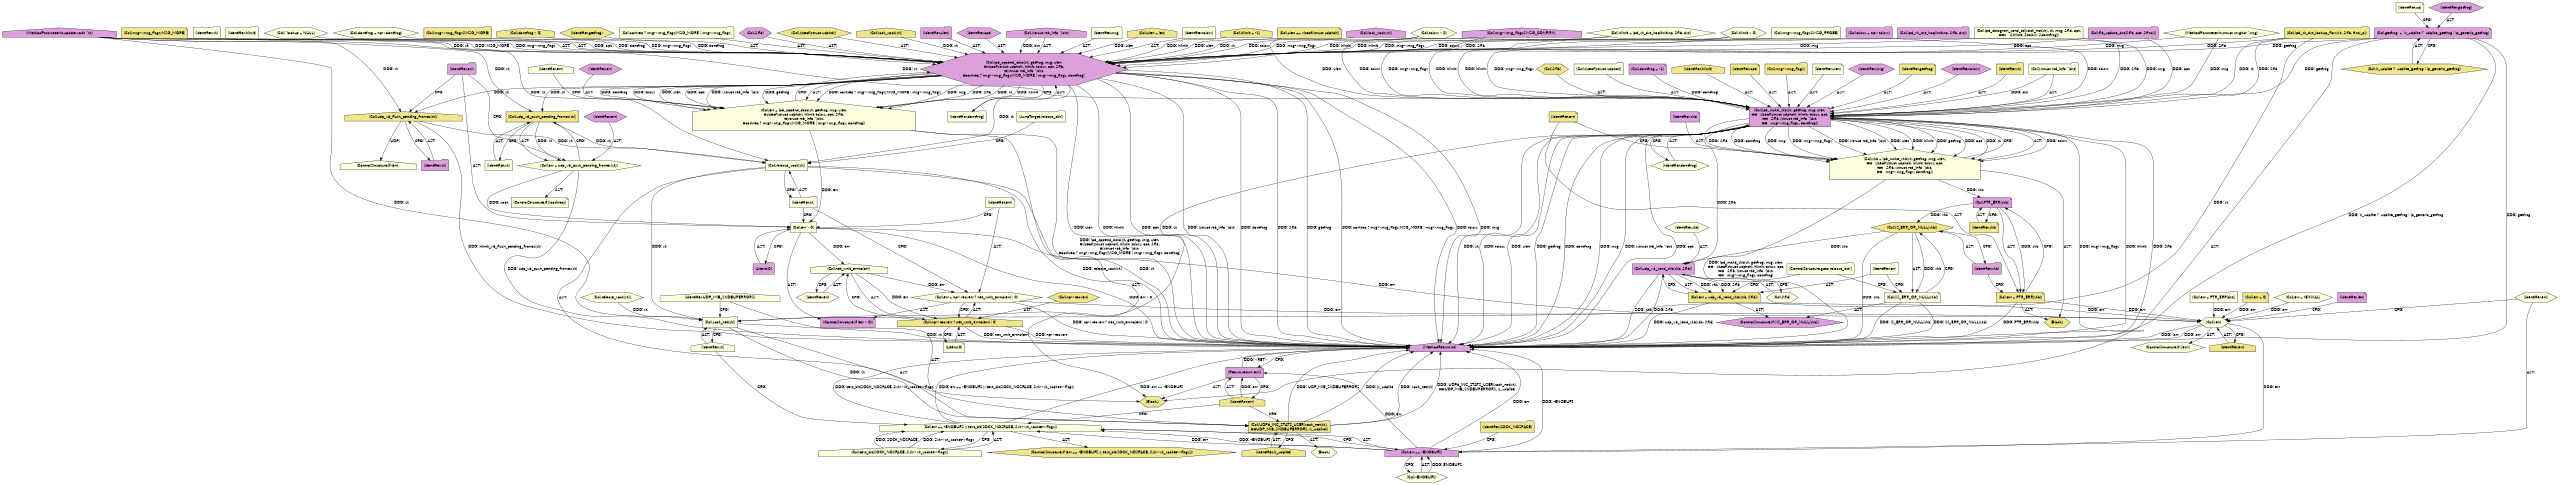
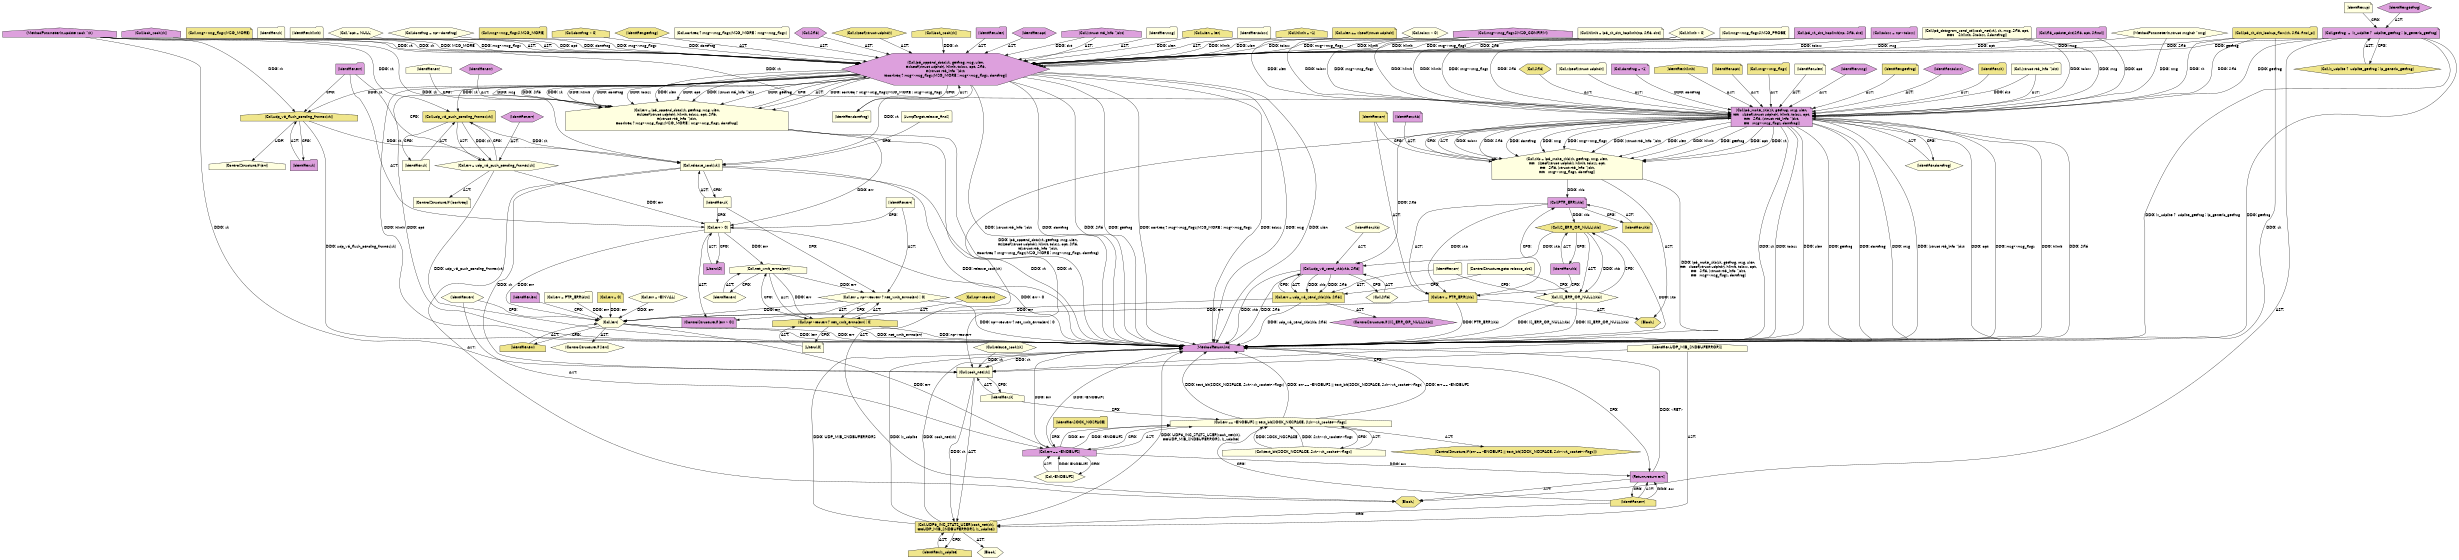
node "(Call,*lookup = NULL)": label "(Call,*lookup = NULL)" -> "(Call,*opt = NULL)"
node "(Call,hlimit = ip6_sk_dst_hoplimit(np, &fl6, dst))": shape hexagon -> note
node "(JumpTarget,release_dst:)": label "(JumpTarget,release_dst:)" -> "(JumpTarget,release_final:)"
edge "(Call,err = udp_v6_push_pending_frames(sk))" -> "(Call,err > 0)": label "DDG: sock" -> "DDG: err"
edge "(Call,udp_v6_flush_pending_frames(sk))" -> "(MethodReturn,int)": label "DDG: hlimit_v6_flush_pending_frames(sk)" -> "DDG: udp_v6_flush_pending_frames(sk)"
node "(Call,!IS_ERR_OR_NULL(skb))": shape note -> hexagon
edge "(Call,!IS_ERR_OR_NULL(skb))" -> "(ControlStructure,if (!IS_ERR_OR_NULL(skb)))": removed, label "AST:"
edge "(Call,sock_net(sk))" -> "(MethodReturn,int)": reversed
